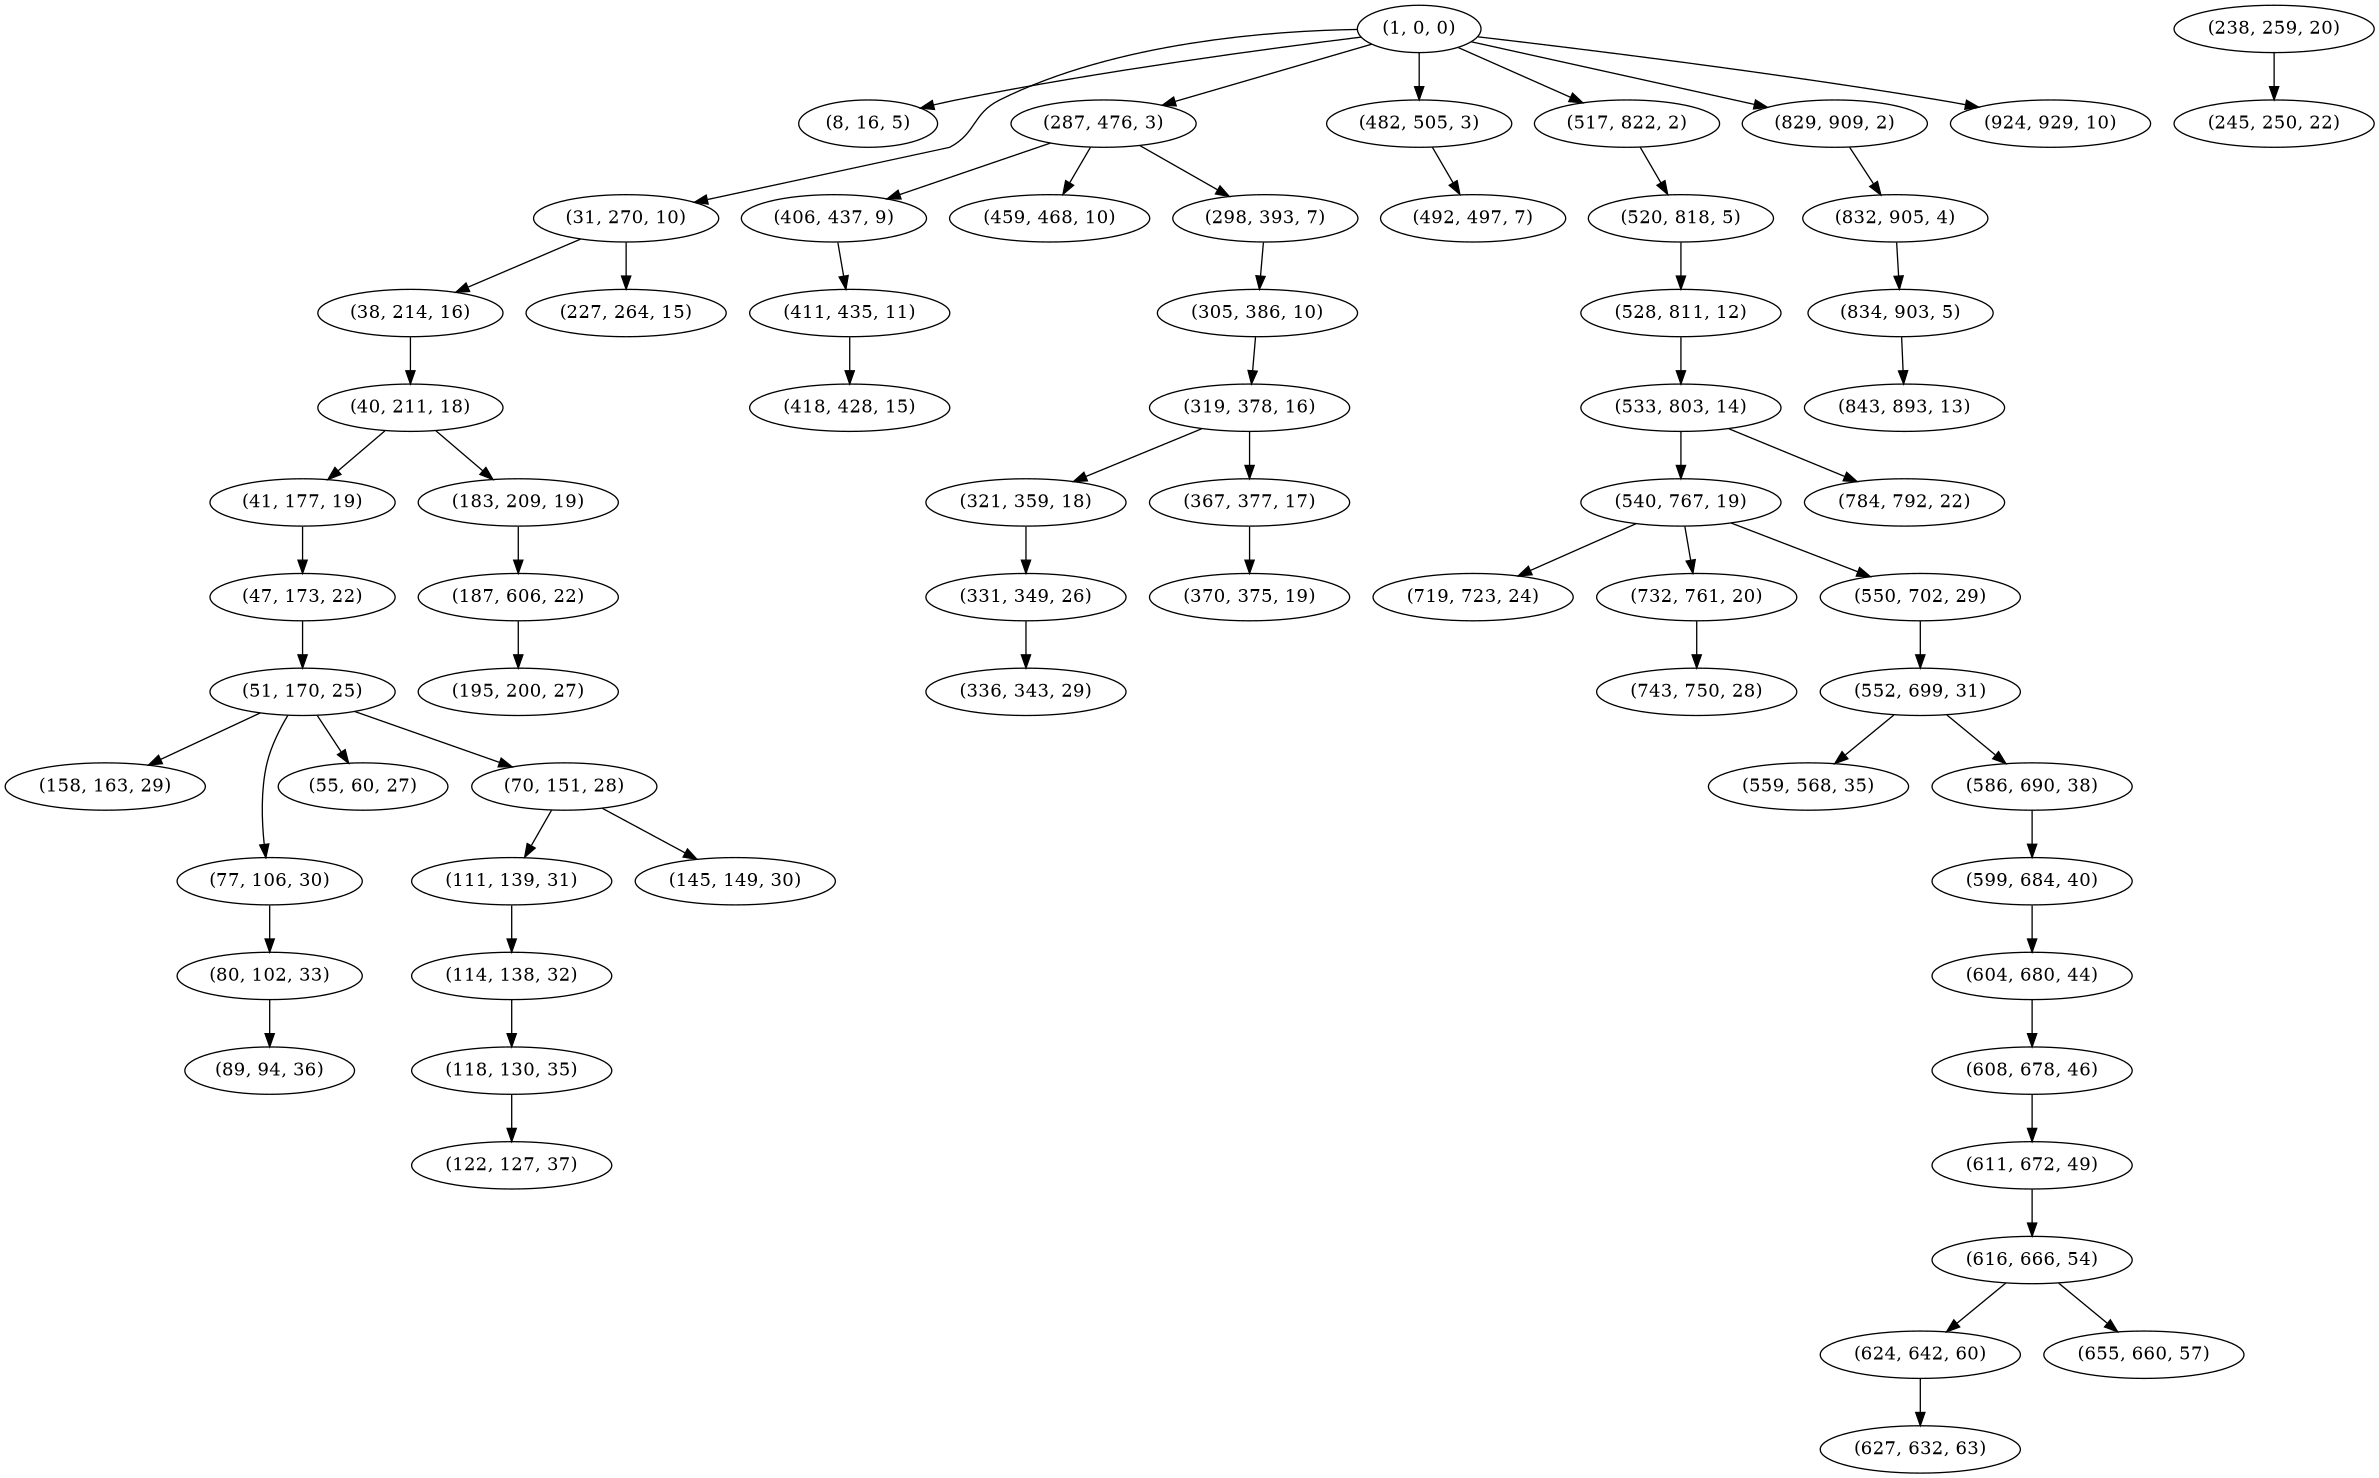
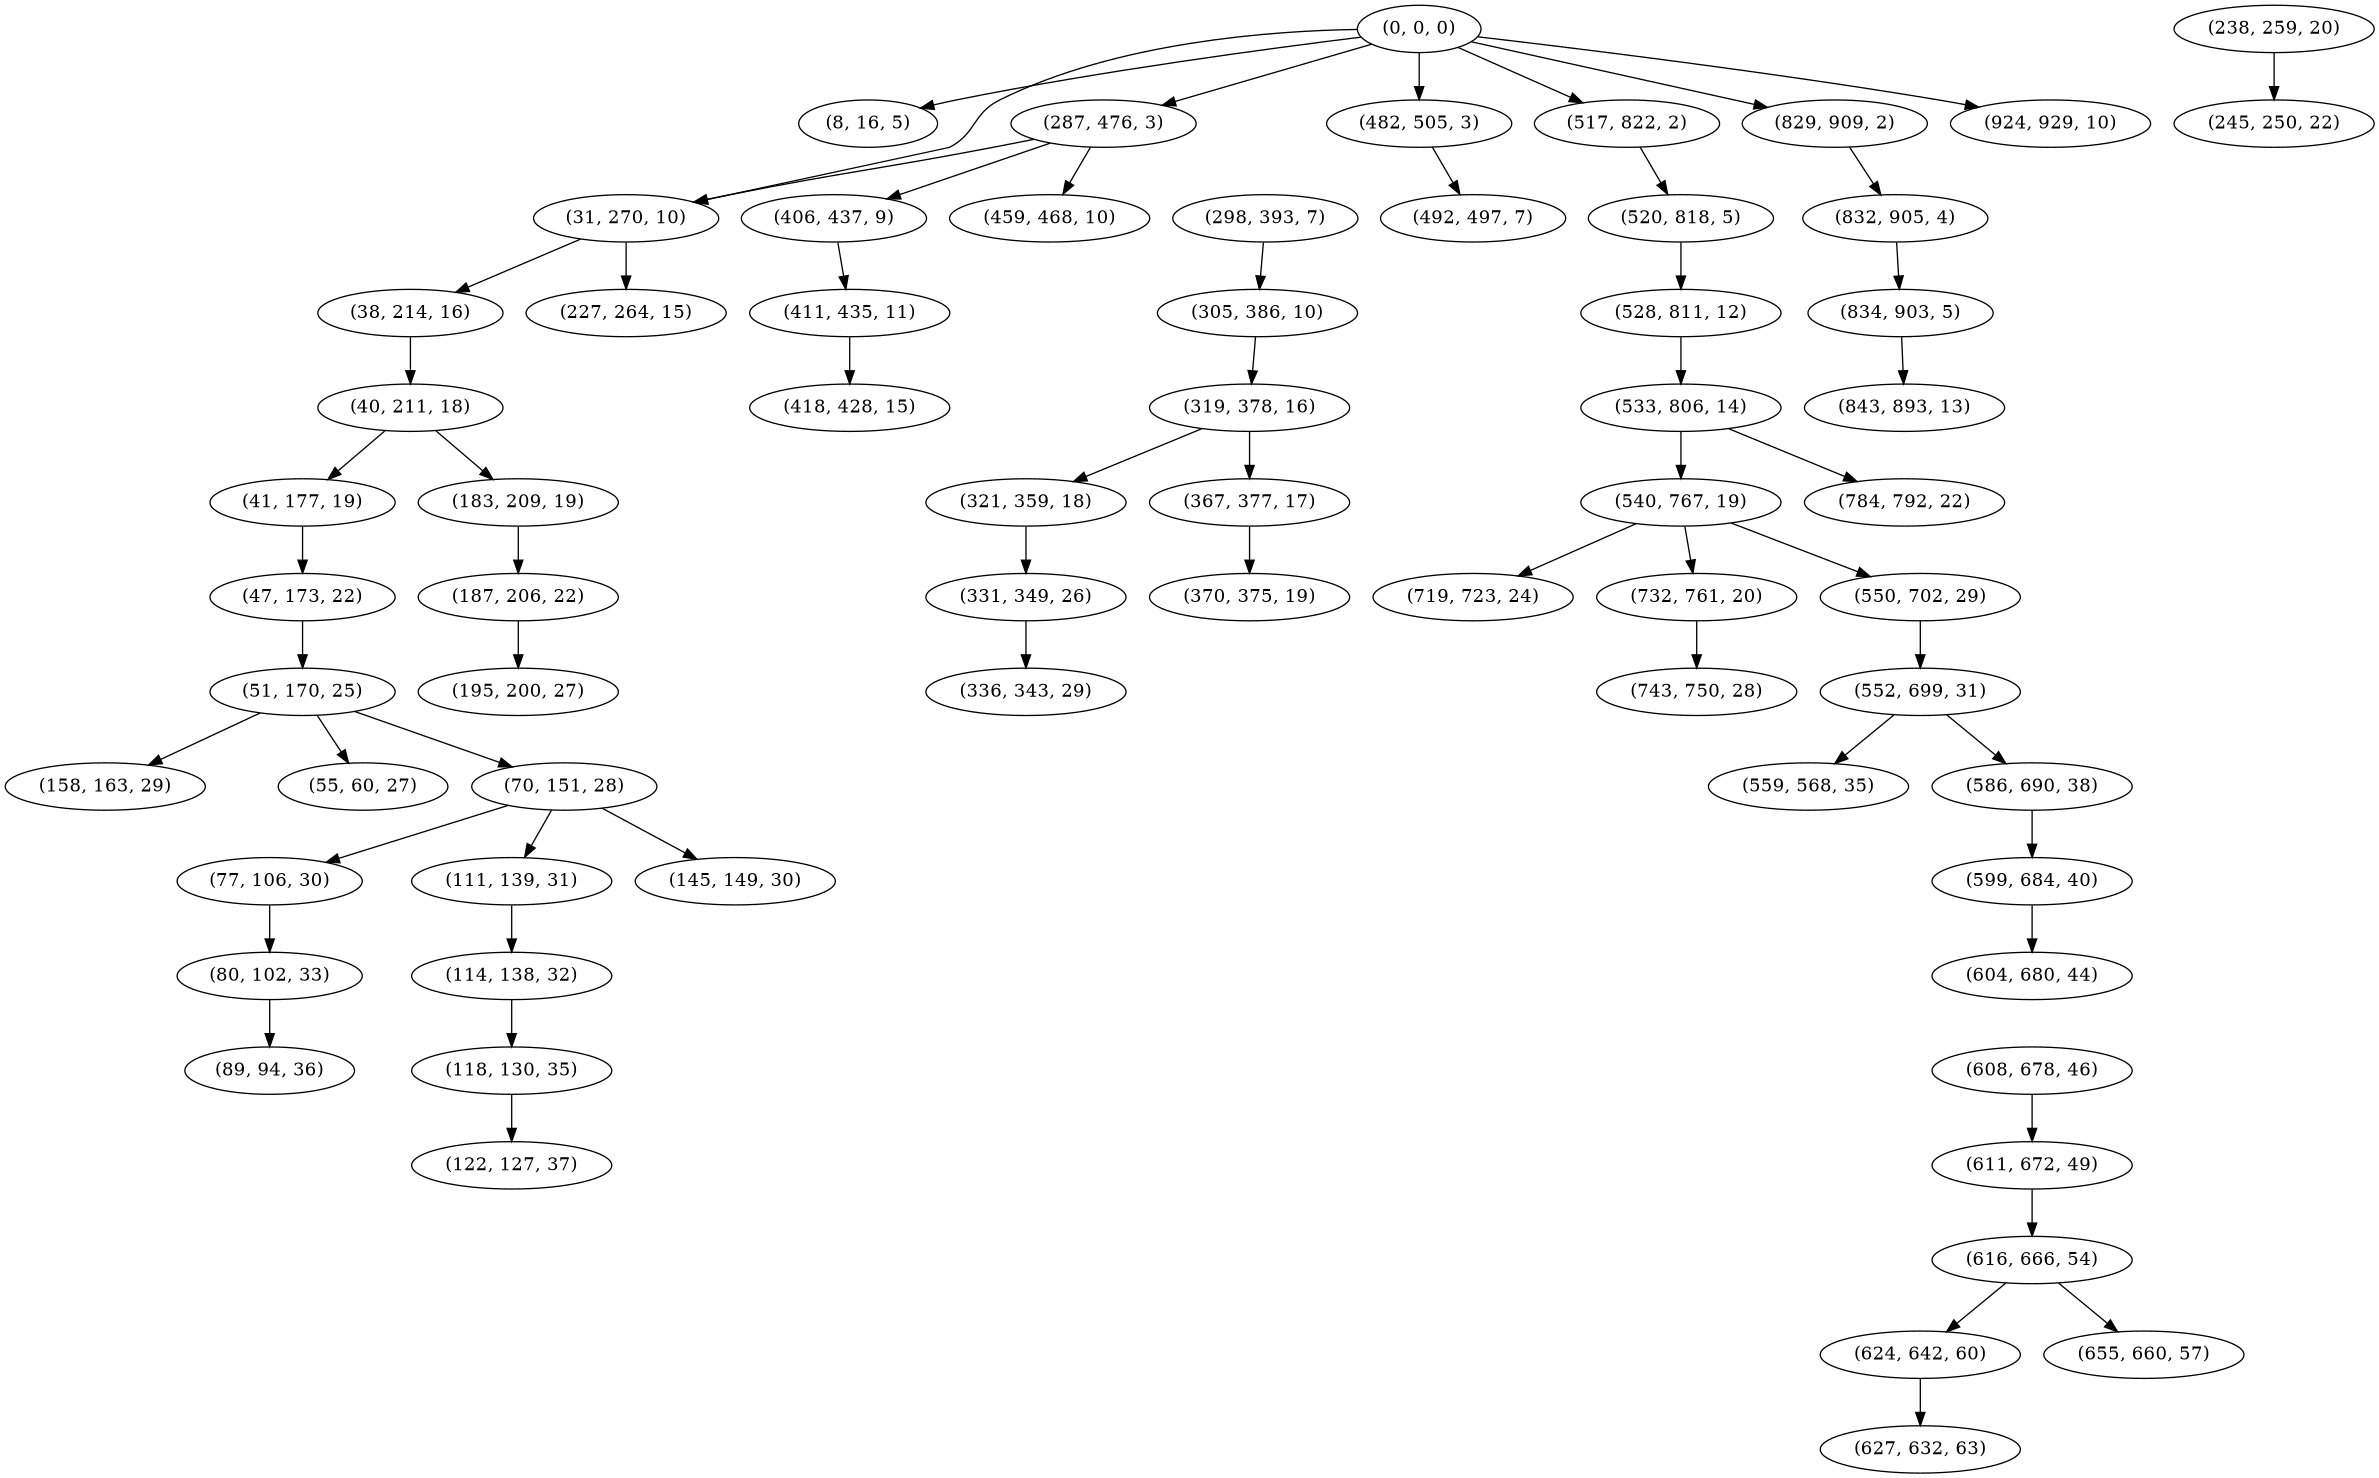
node "(1, 0, 0)": label "(1, 0, 0)" -> "(0, 0, 0)"
edge "(287, 476, 3)" -> "(298, 393, 7)": now "(287, 476, 3)" -> "(31, 270, 10)"
node "(533, 803, 14)": label "(533, 803, 14)" -> "(533, 806, 14)"
node "(187, 606, 22)": label "(187, 606, 22)" -> "(187, 206, 22)"
edge "(51, 170, 25)" -> "(77, 106, 30)": now "(70, 151, 28)" -> "(77, 106, 30)"
edge "(604, 680, 44)" -> "(608, 678, 46)": removed
